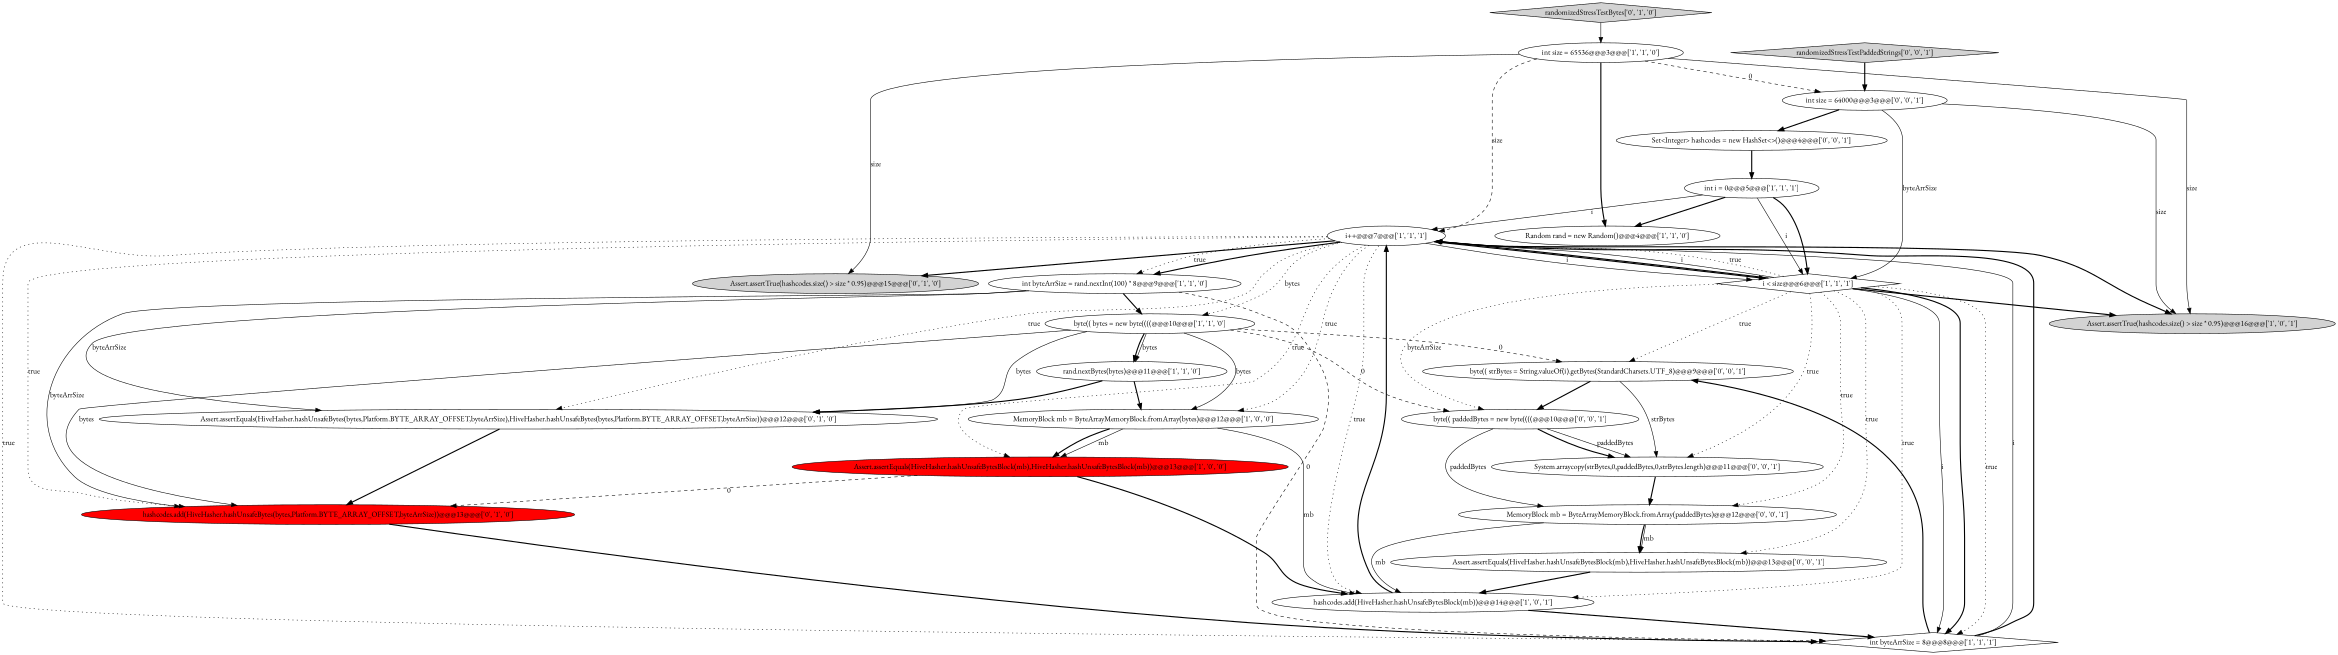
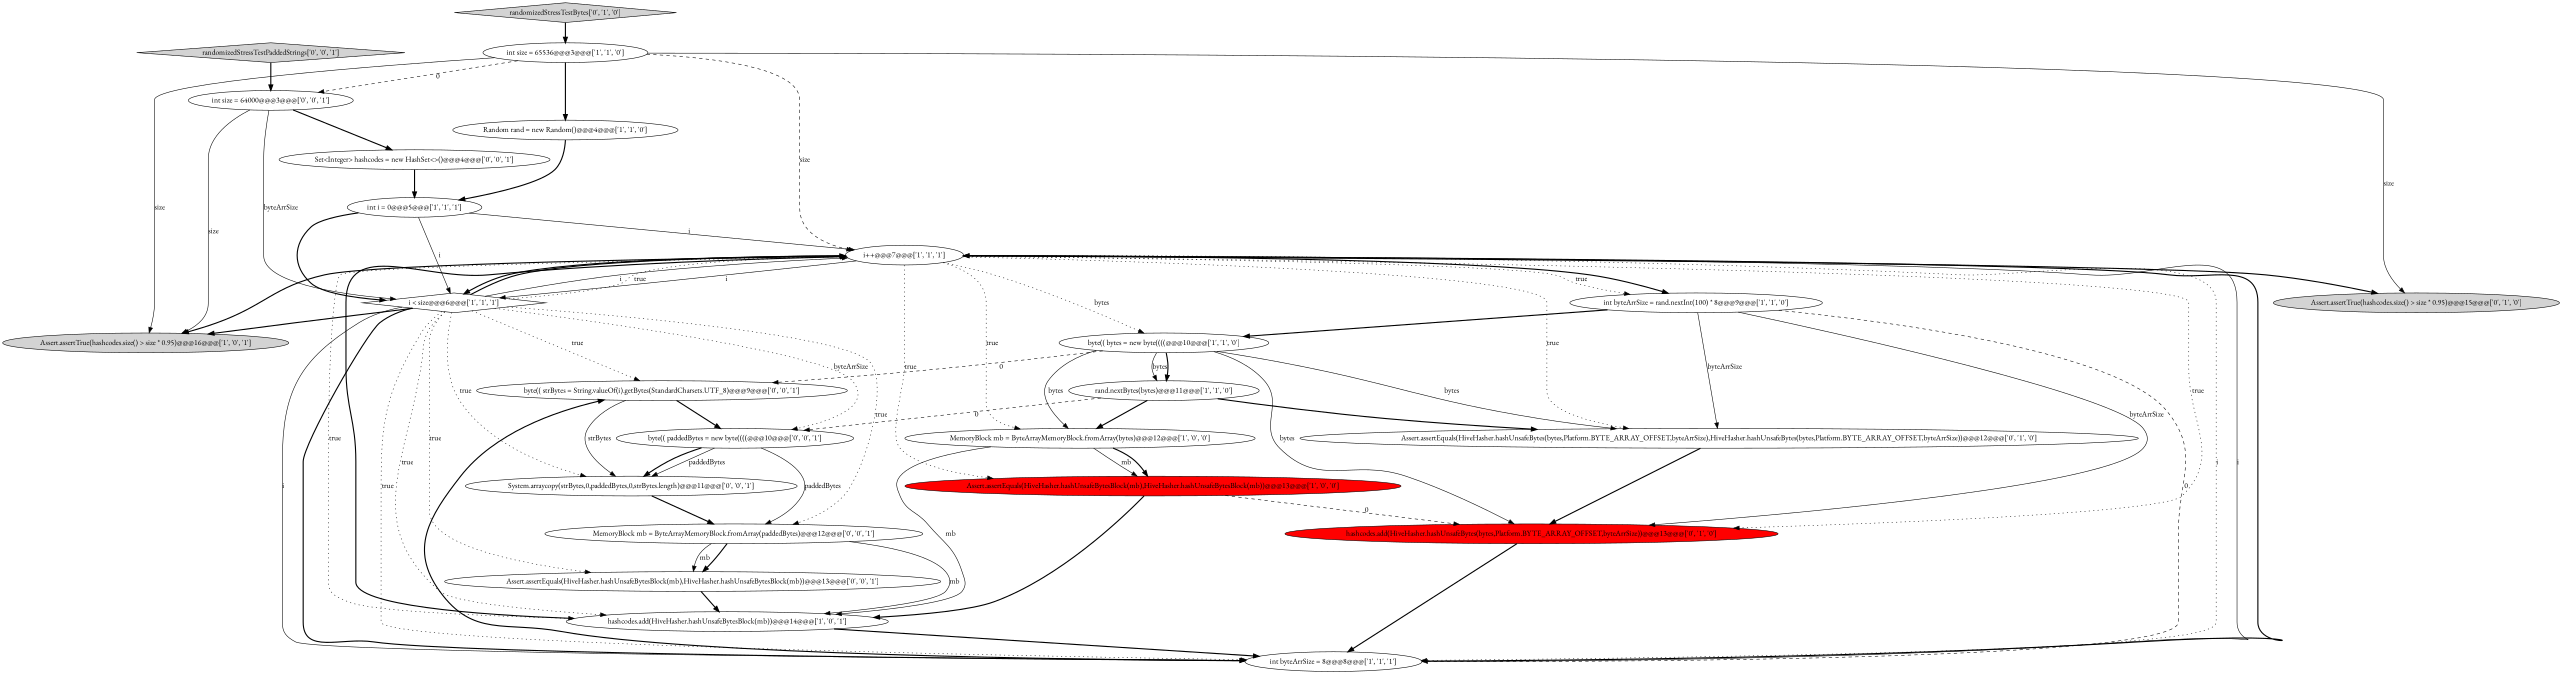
edge "randomizedStressTestBytes['0', '1', '0']" -> "int size = 65536@@@3@@@['1', '1', '0']": style solid -> bold
edge "int i = 0@@@5@@@['1', '1', '1']" -> "Random rand = new Random()@@@4@@@['1', '1', '0']": reversed
edge "byte(( bytes = new byte((((@@@10@@@['1', '1', '0']" -> "byte(( paddedBytes = new byte((((@@@10@@@['0', '0', '1']": now "rand.nextBytes(bytes)@@@11@@@['1', '1', '0']" -> "byte(( paddedBytes = new byte((((@@@10@@@['0', '0', '1']"
edge "i++@@@7@@@['1', '1', '1']" -> "int byteArrSize = 8@@@8@@@['1', '1', '1']": label "true" -> "i"
node "int byteArrSize = 8@@@8@@@['1', '1', '1']": shape diamond -> ellipse
